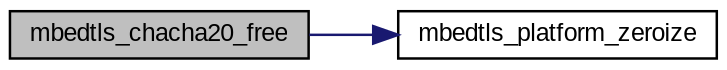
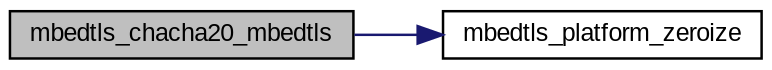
node "mbedtls_chacha20_free": label "mbedtls_chacha20_free" -> "mbedtls_chacha20_mbedtls"
